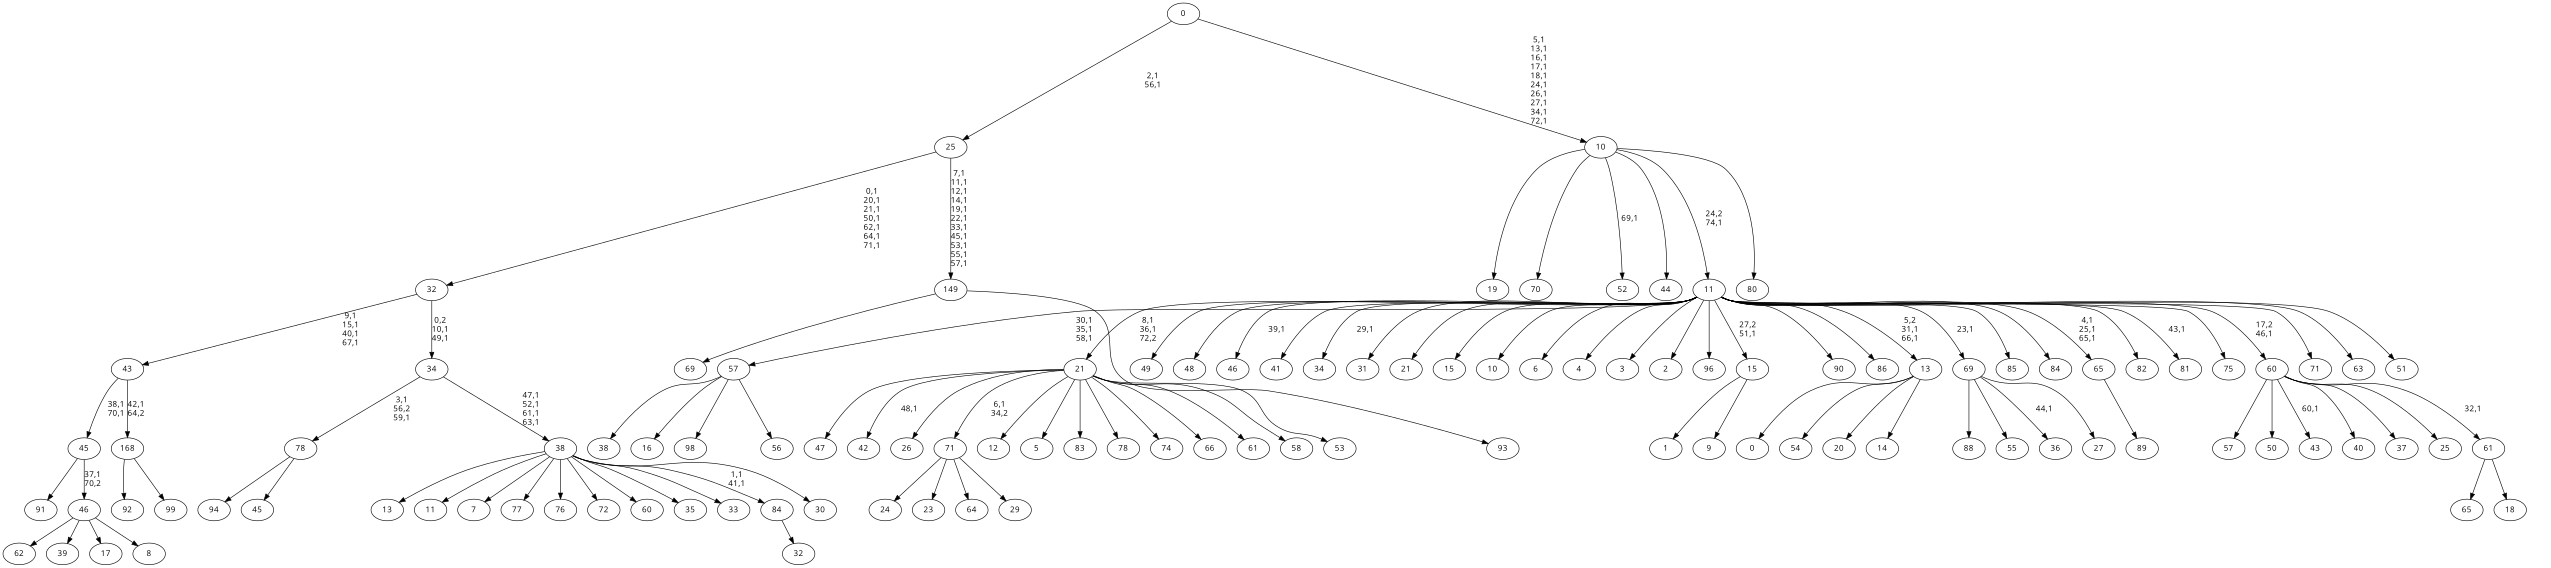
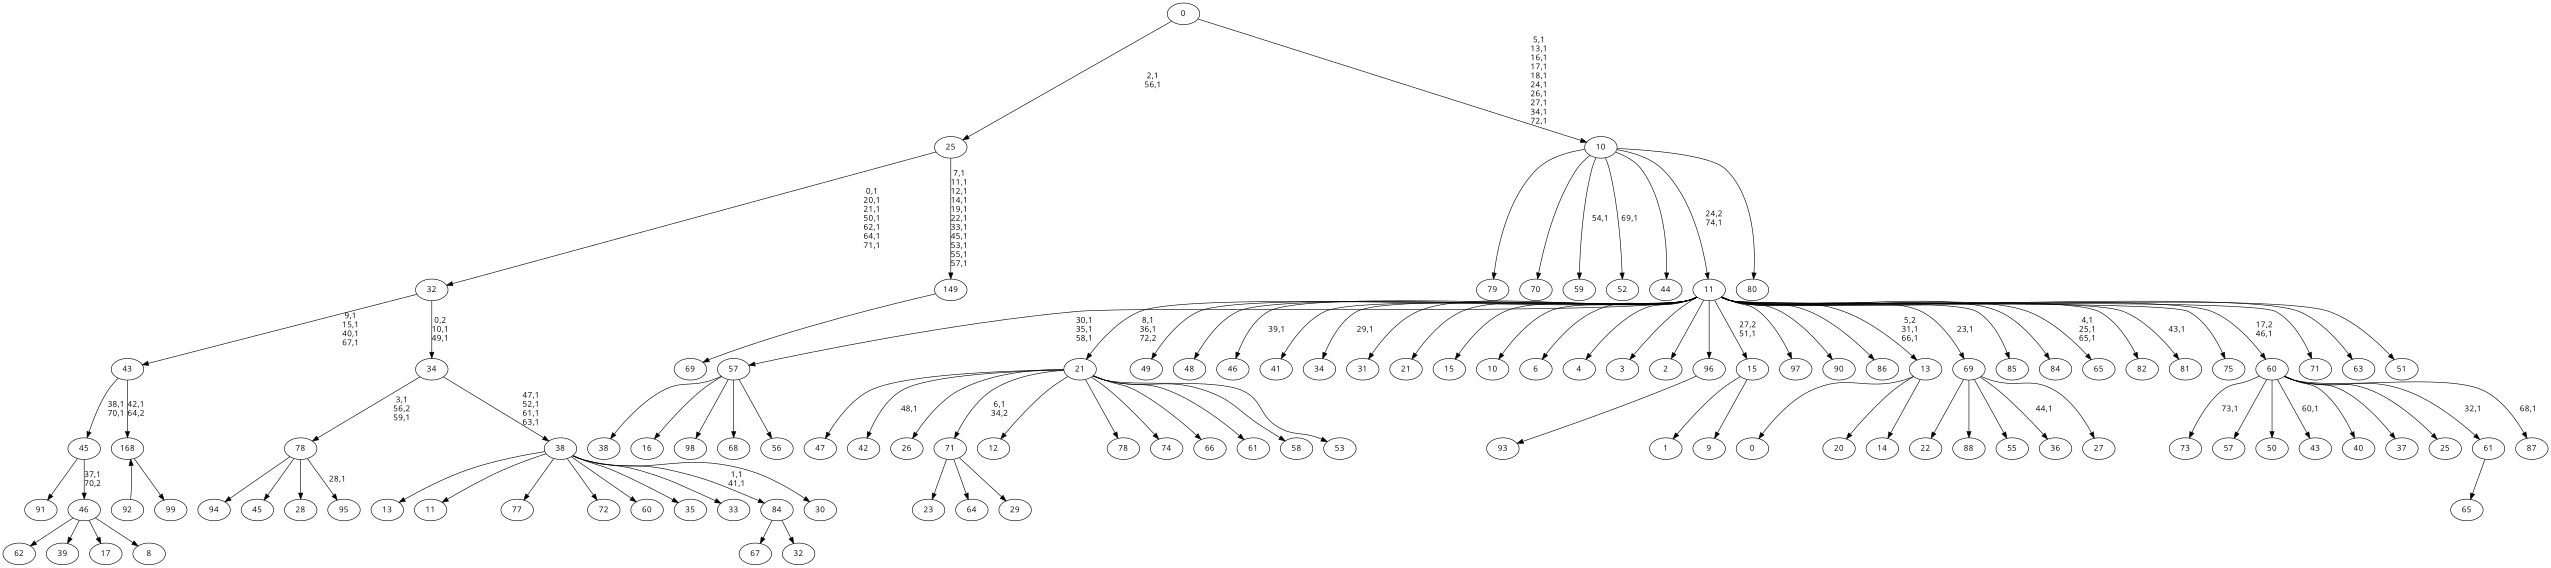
node "19": label "19" -> "79"
node "59": added
node "97": added
edge "149" -> "93": now "96" -> "93"
node "68": added
node "5": removed
node "83": removed
node "54": removed
node "22": added
node "89": removed
node "73": added
node "87": added
edge "168" -> "92": reversed
node "28": added
node "95": added
node "7": removed
node "76": removed
node "24": removed
node "18": removed
node "67": added
